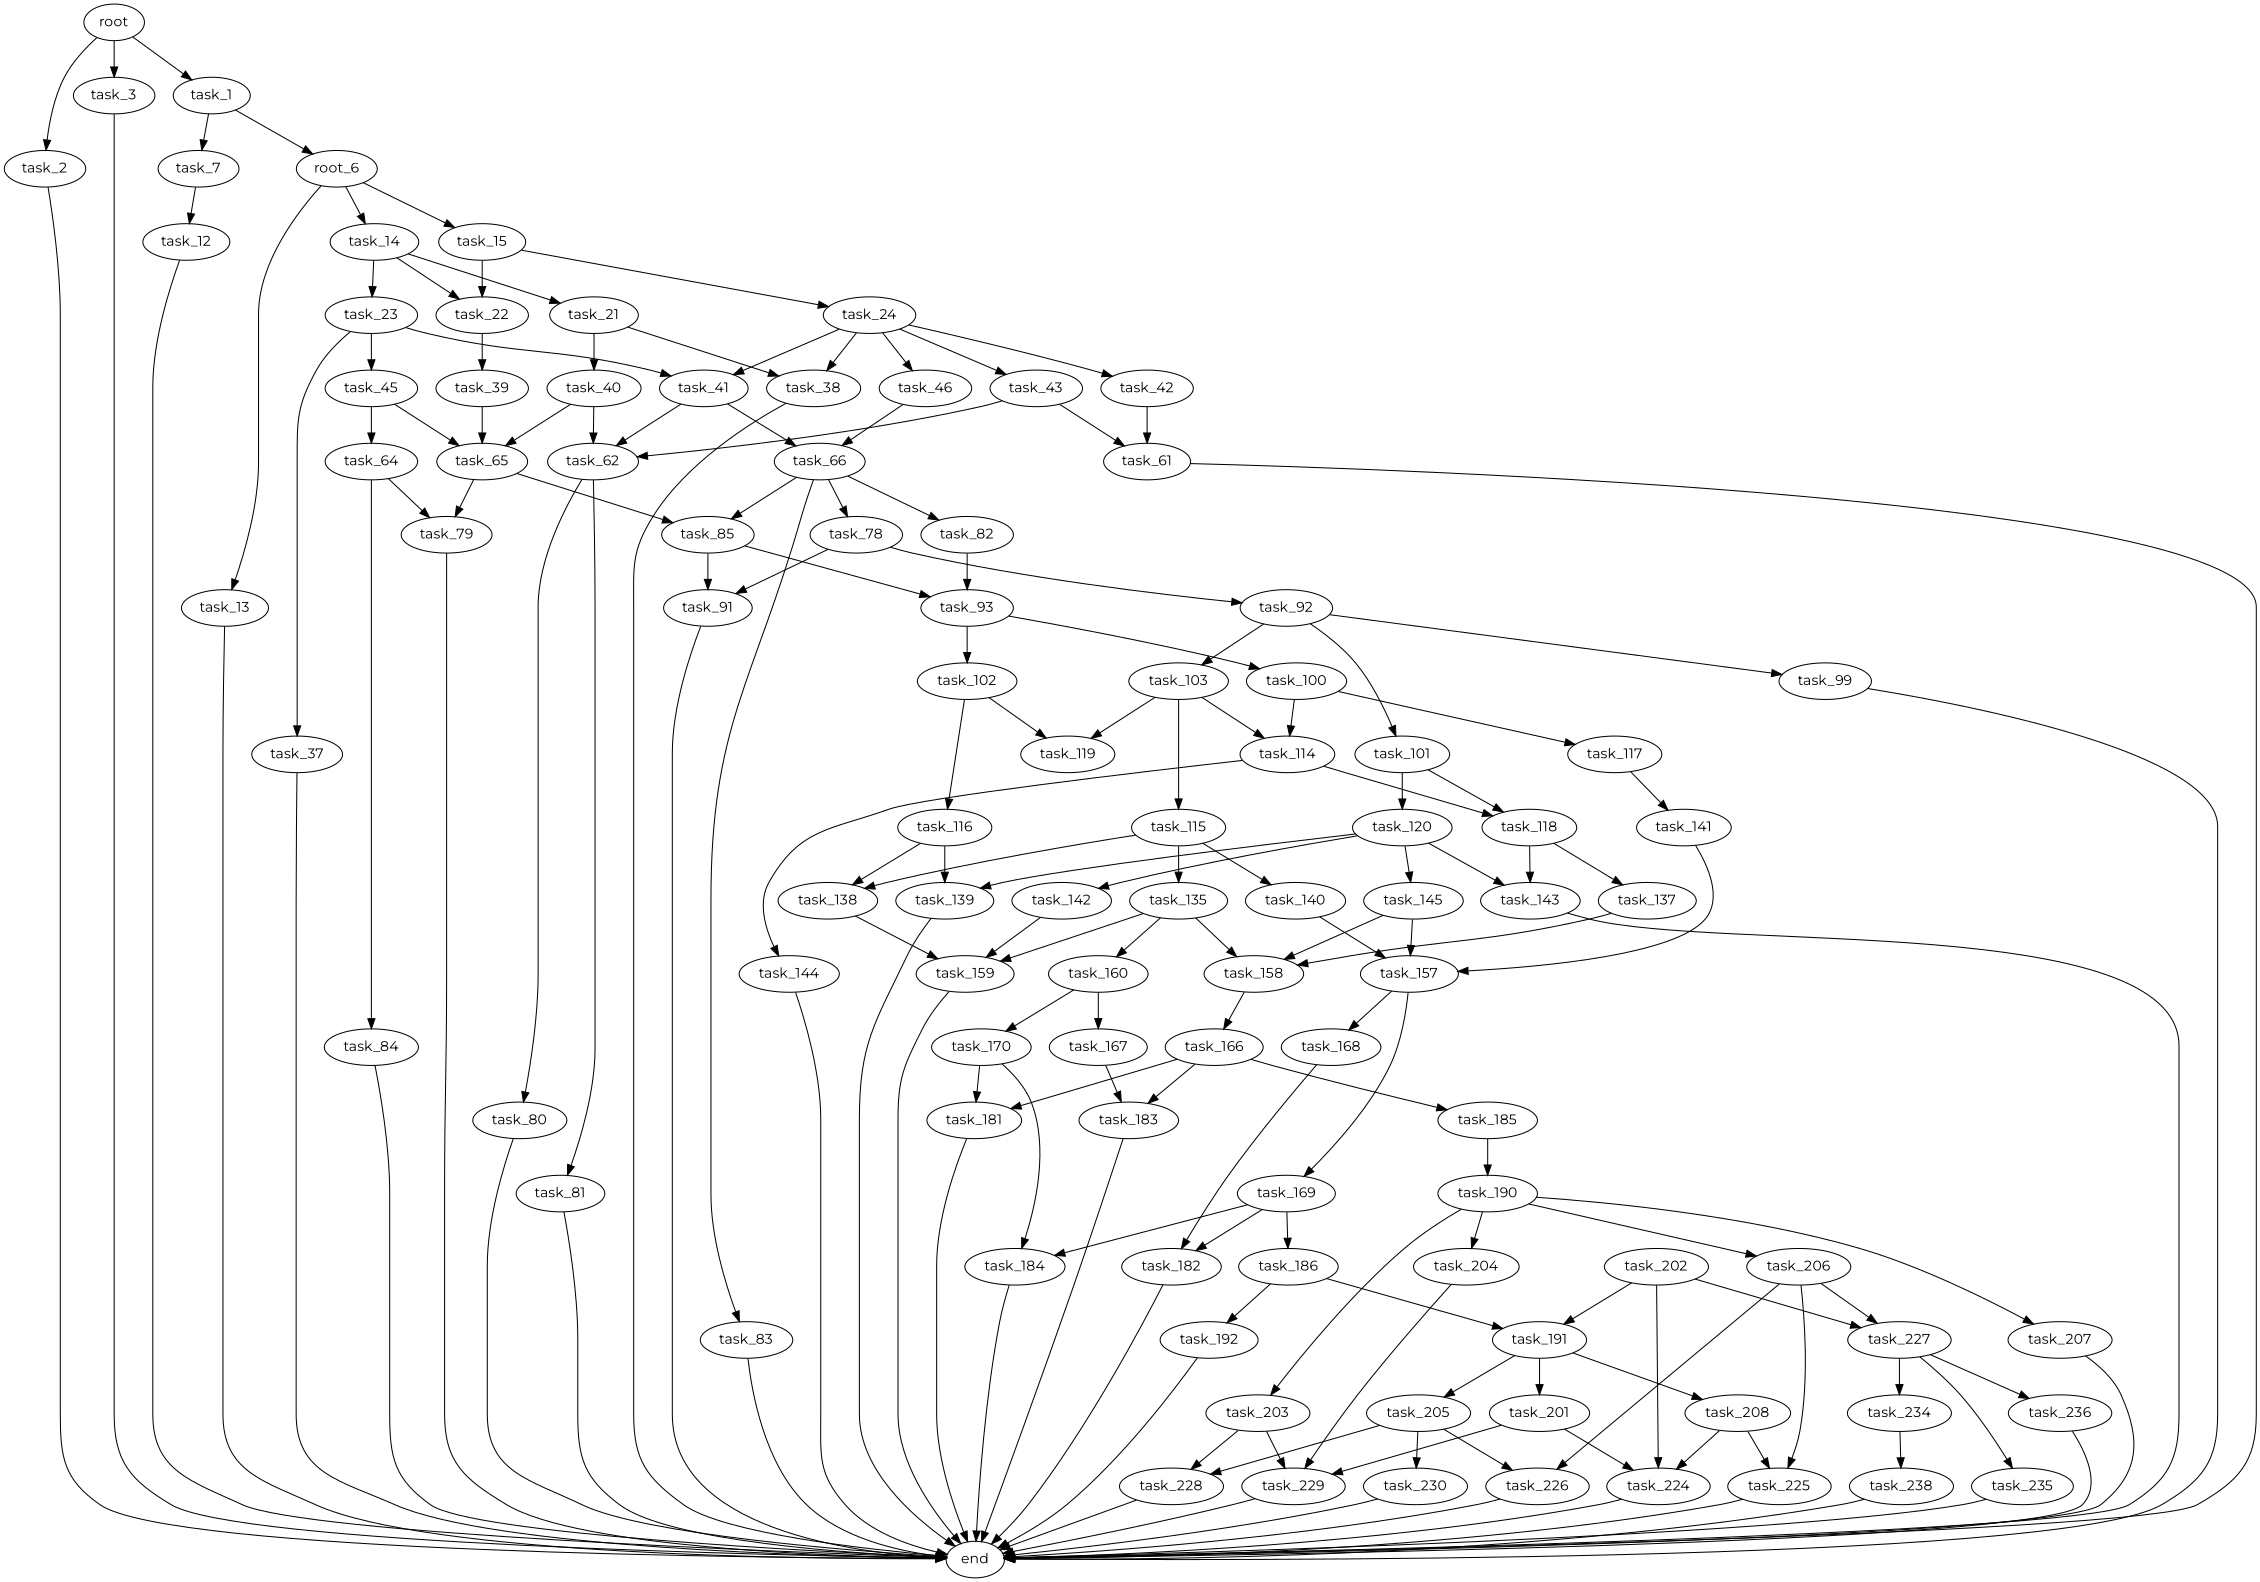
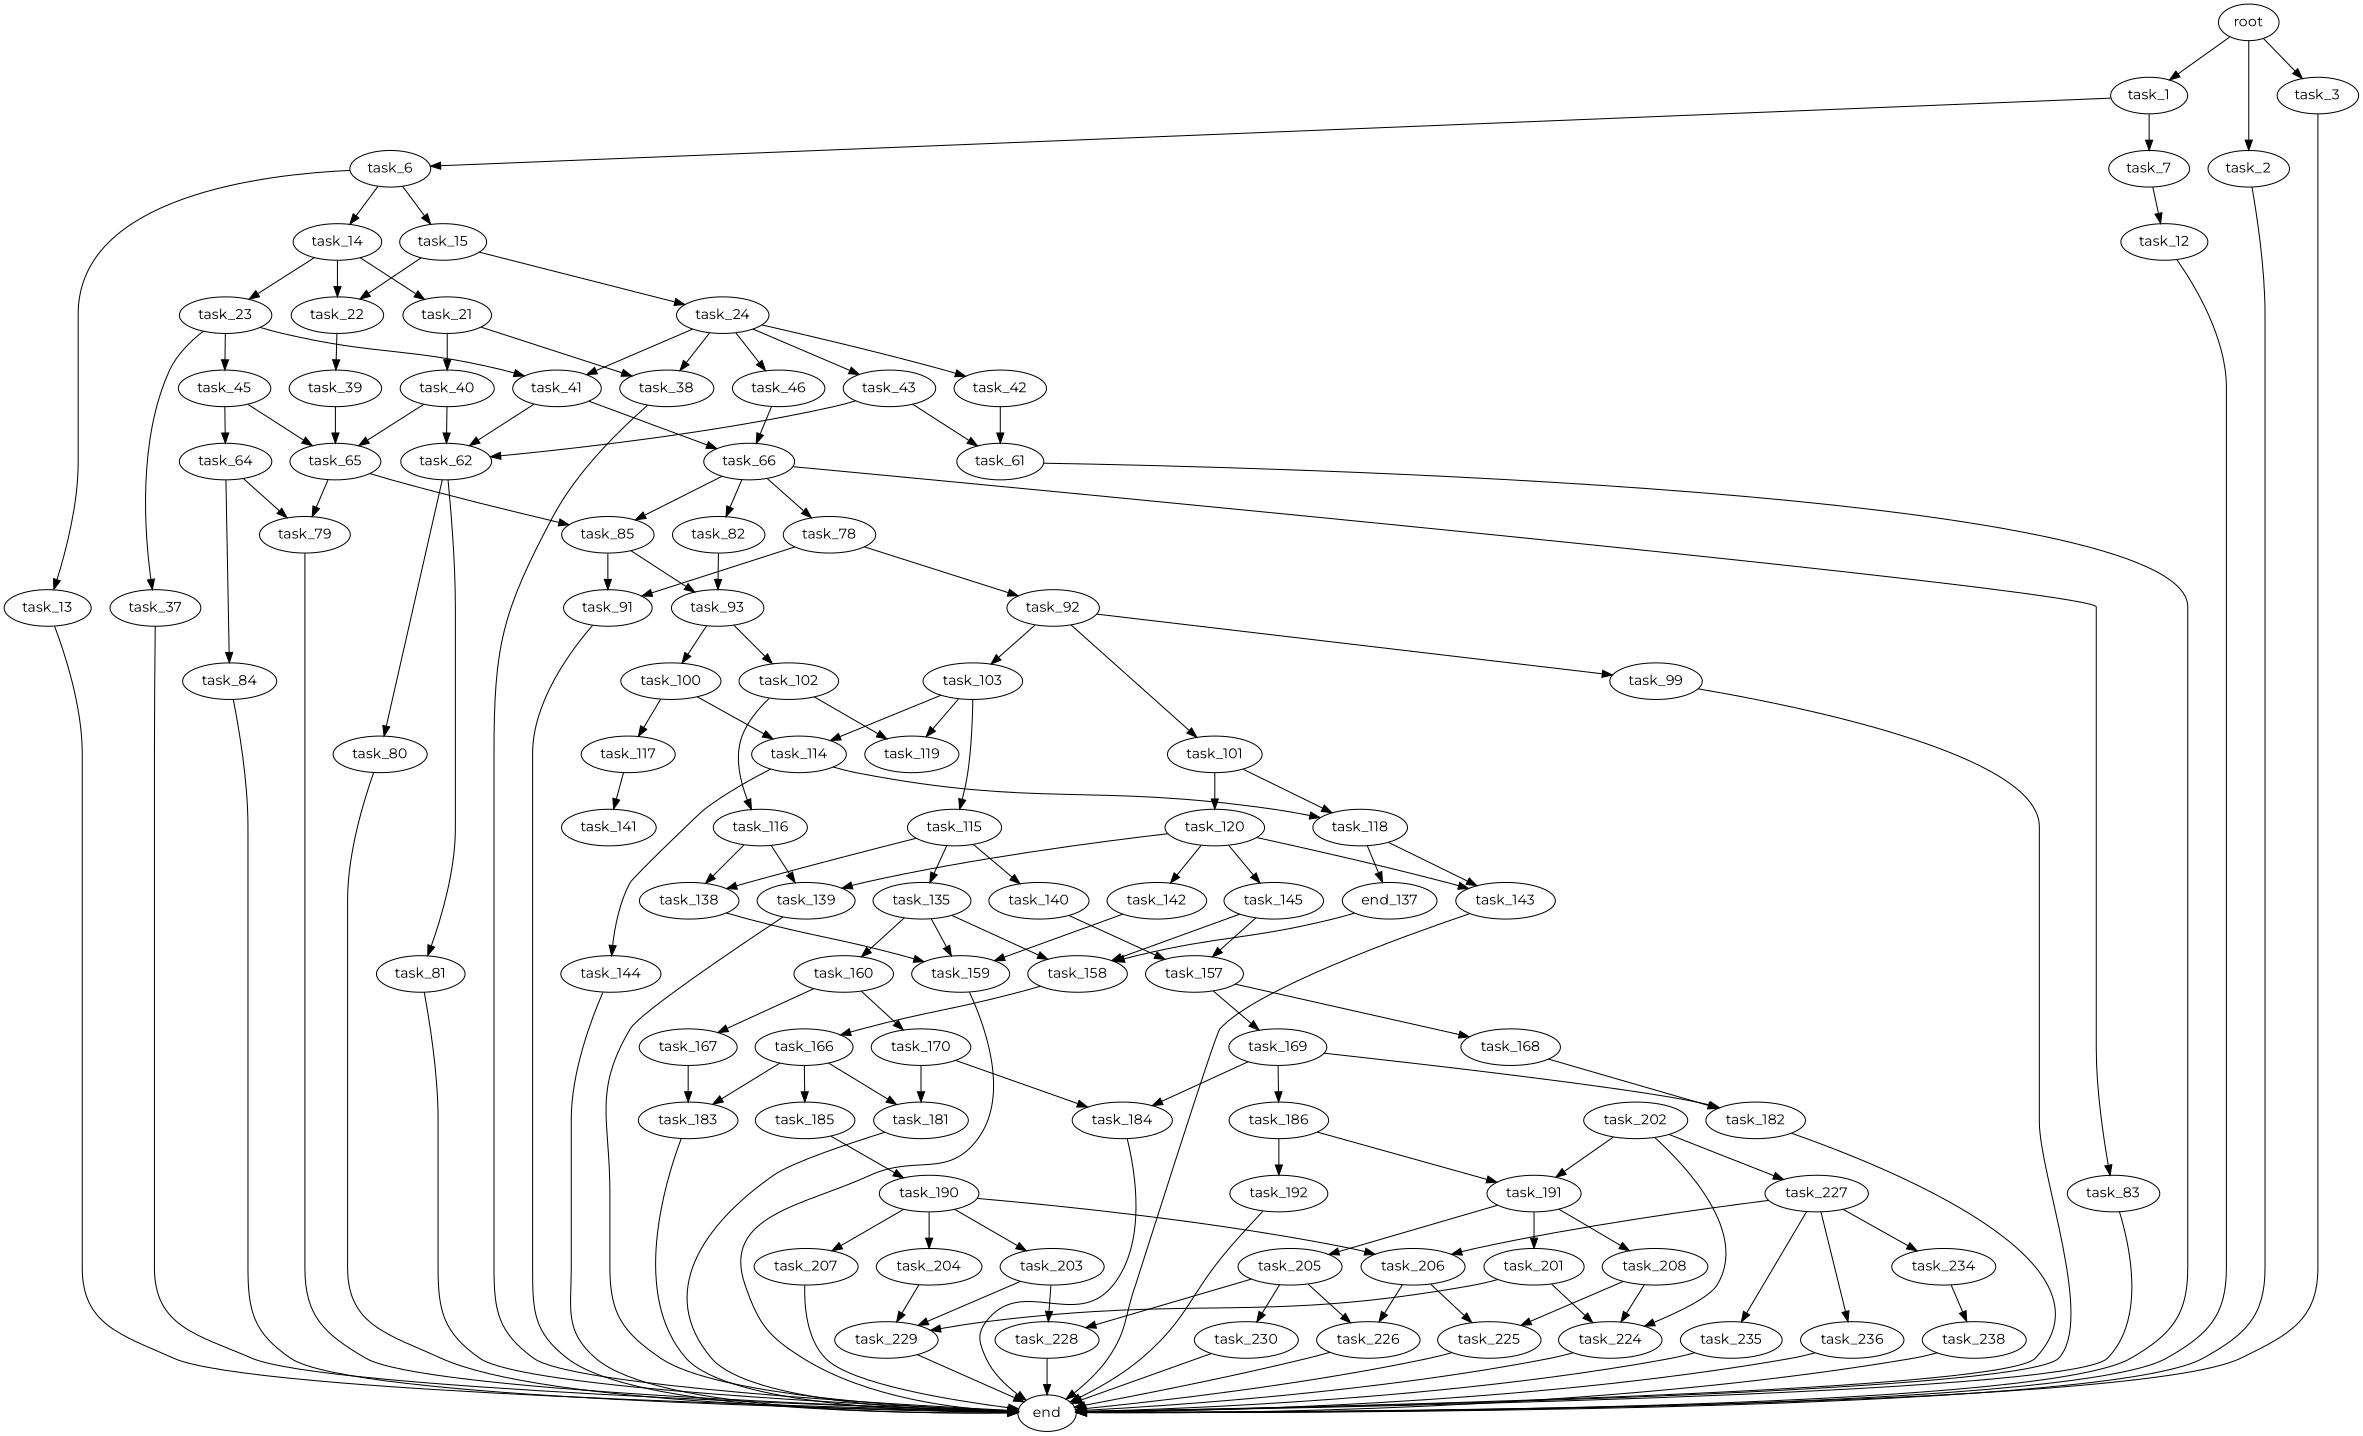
node "root_6": label "root_6" -> "task_6"
node "task_137": label "task_137" -> "end_137"
edge "task_141" -> "task_157": removed
edge "task_206" -> "task_227": reversed
